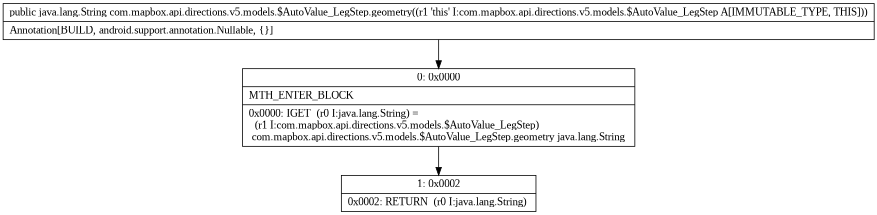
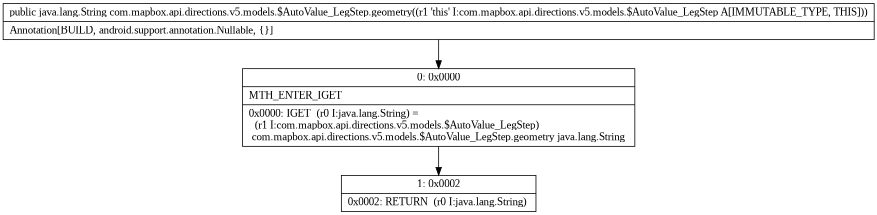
node "0: 0x0000": text "MTH_ENTER_BLOCK" -> "MTH_ENTER_IGET"
